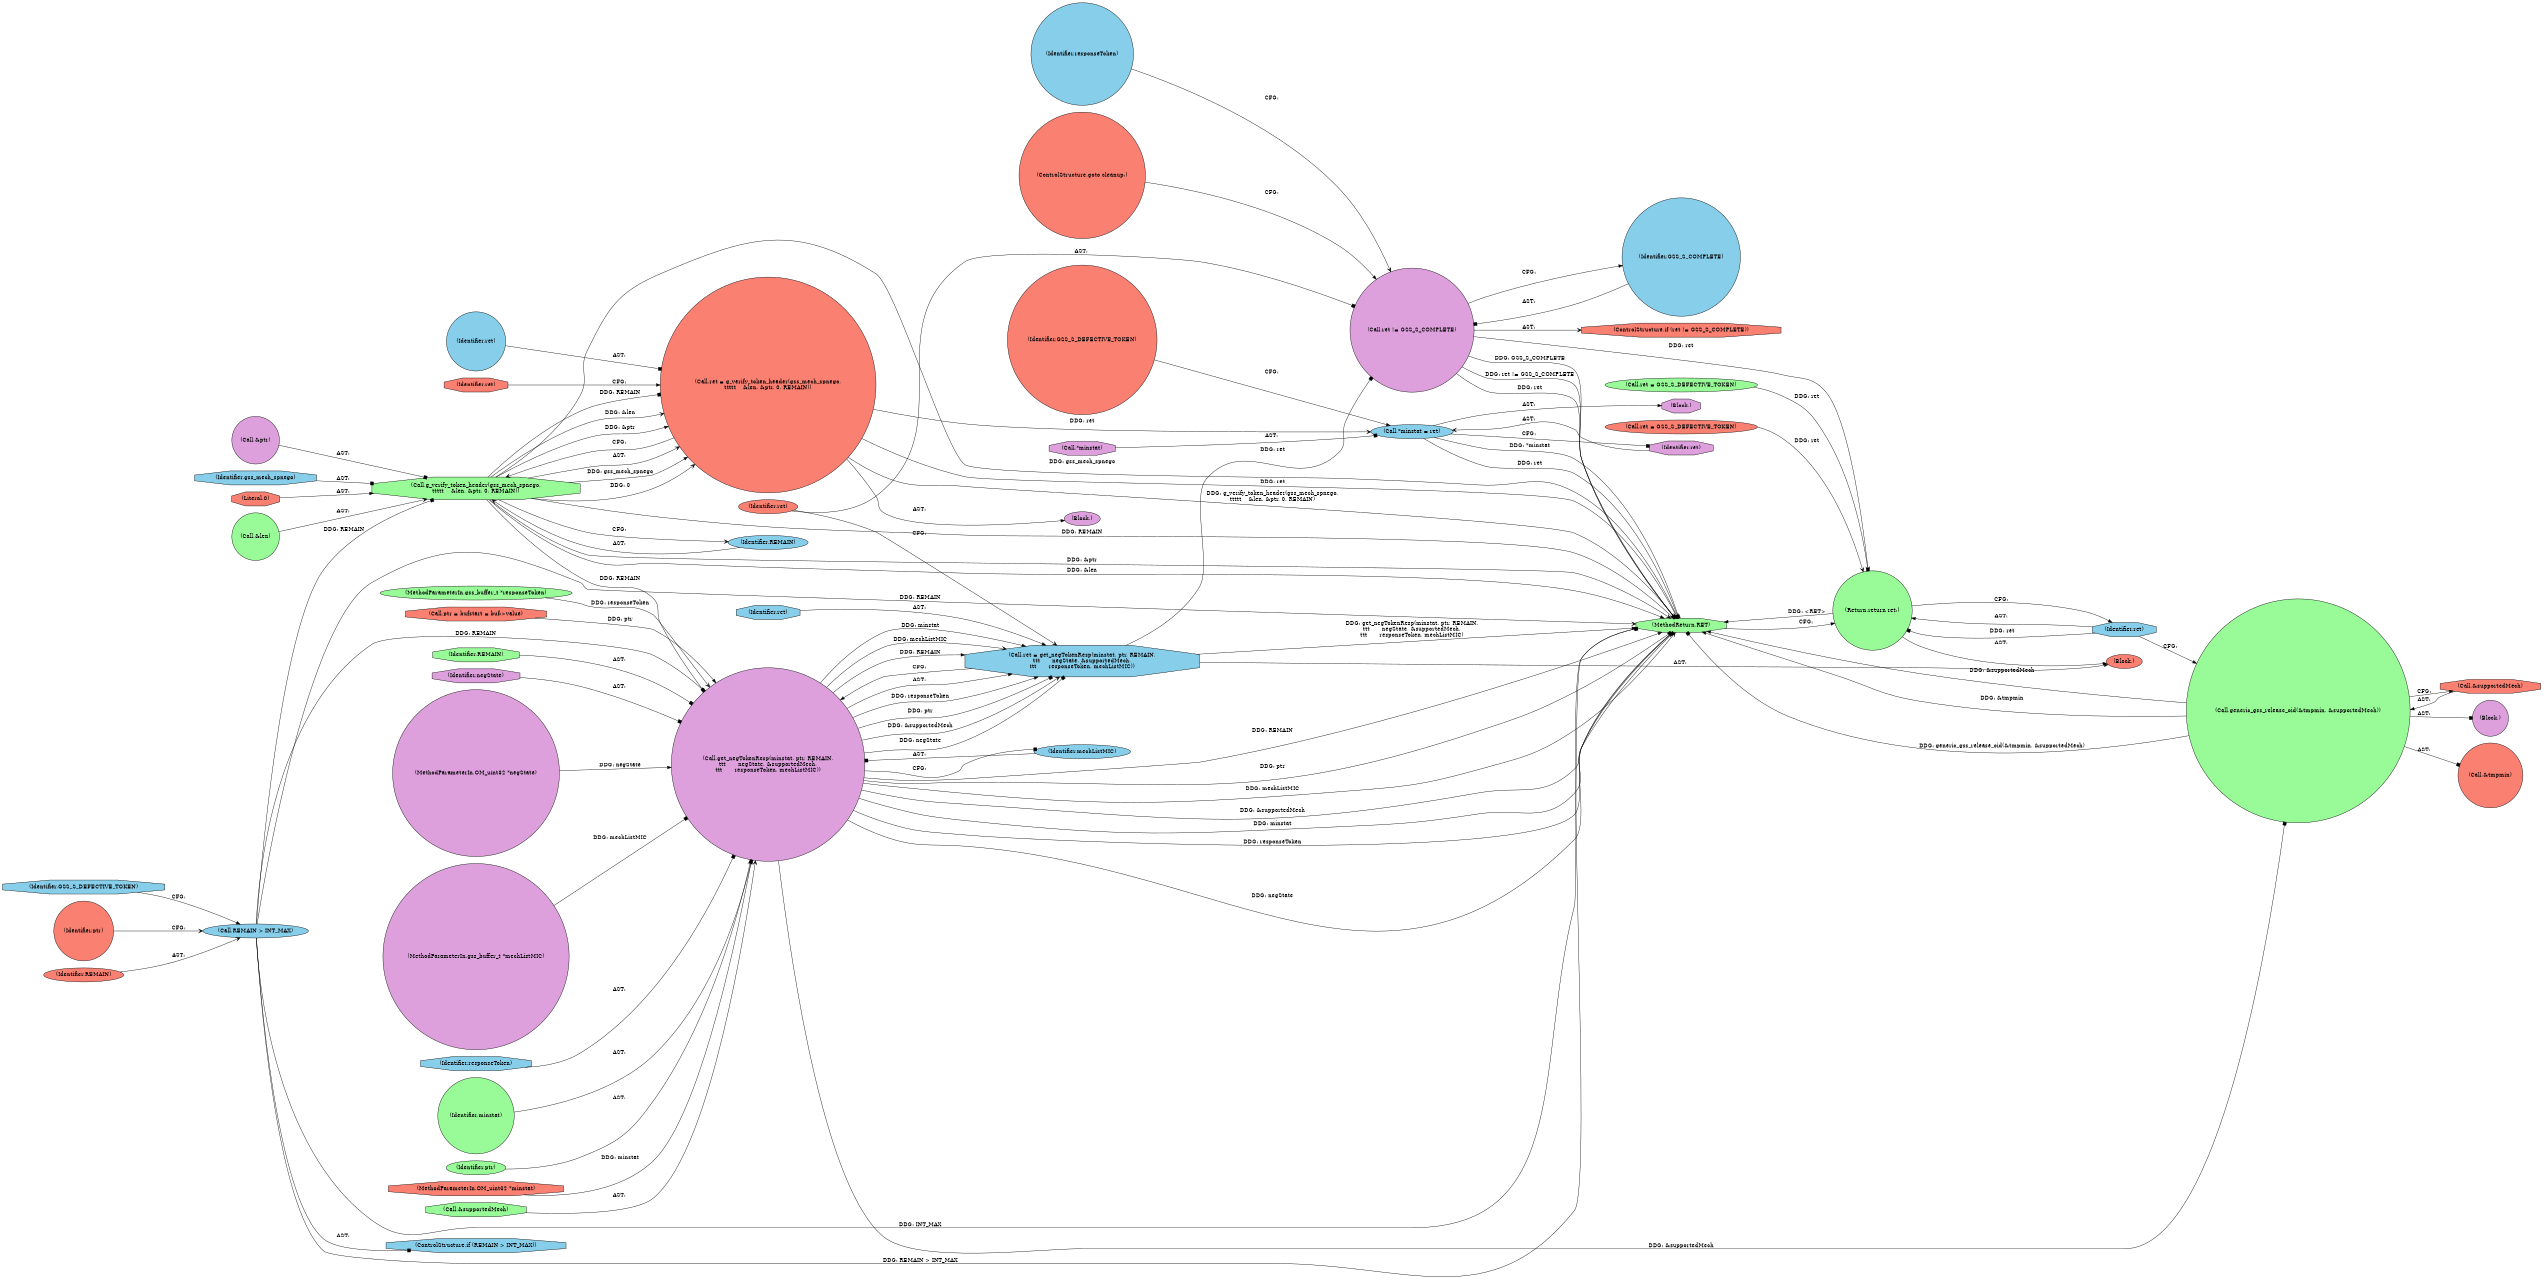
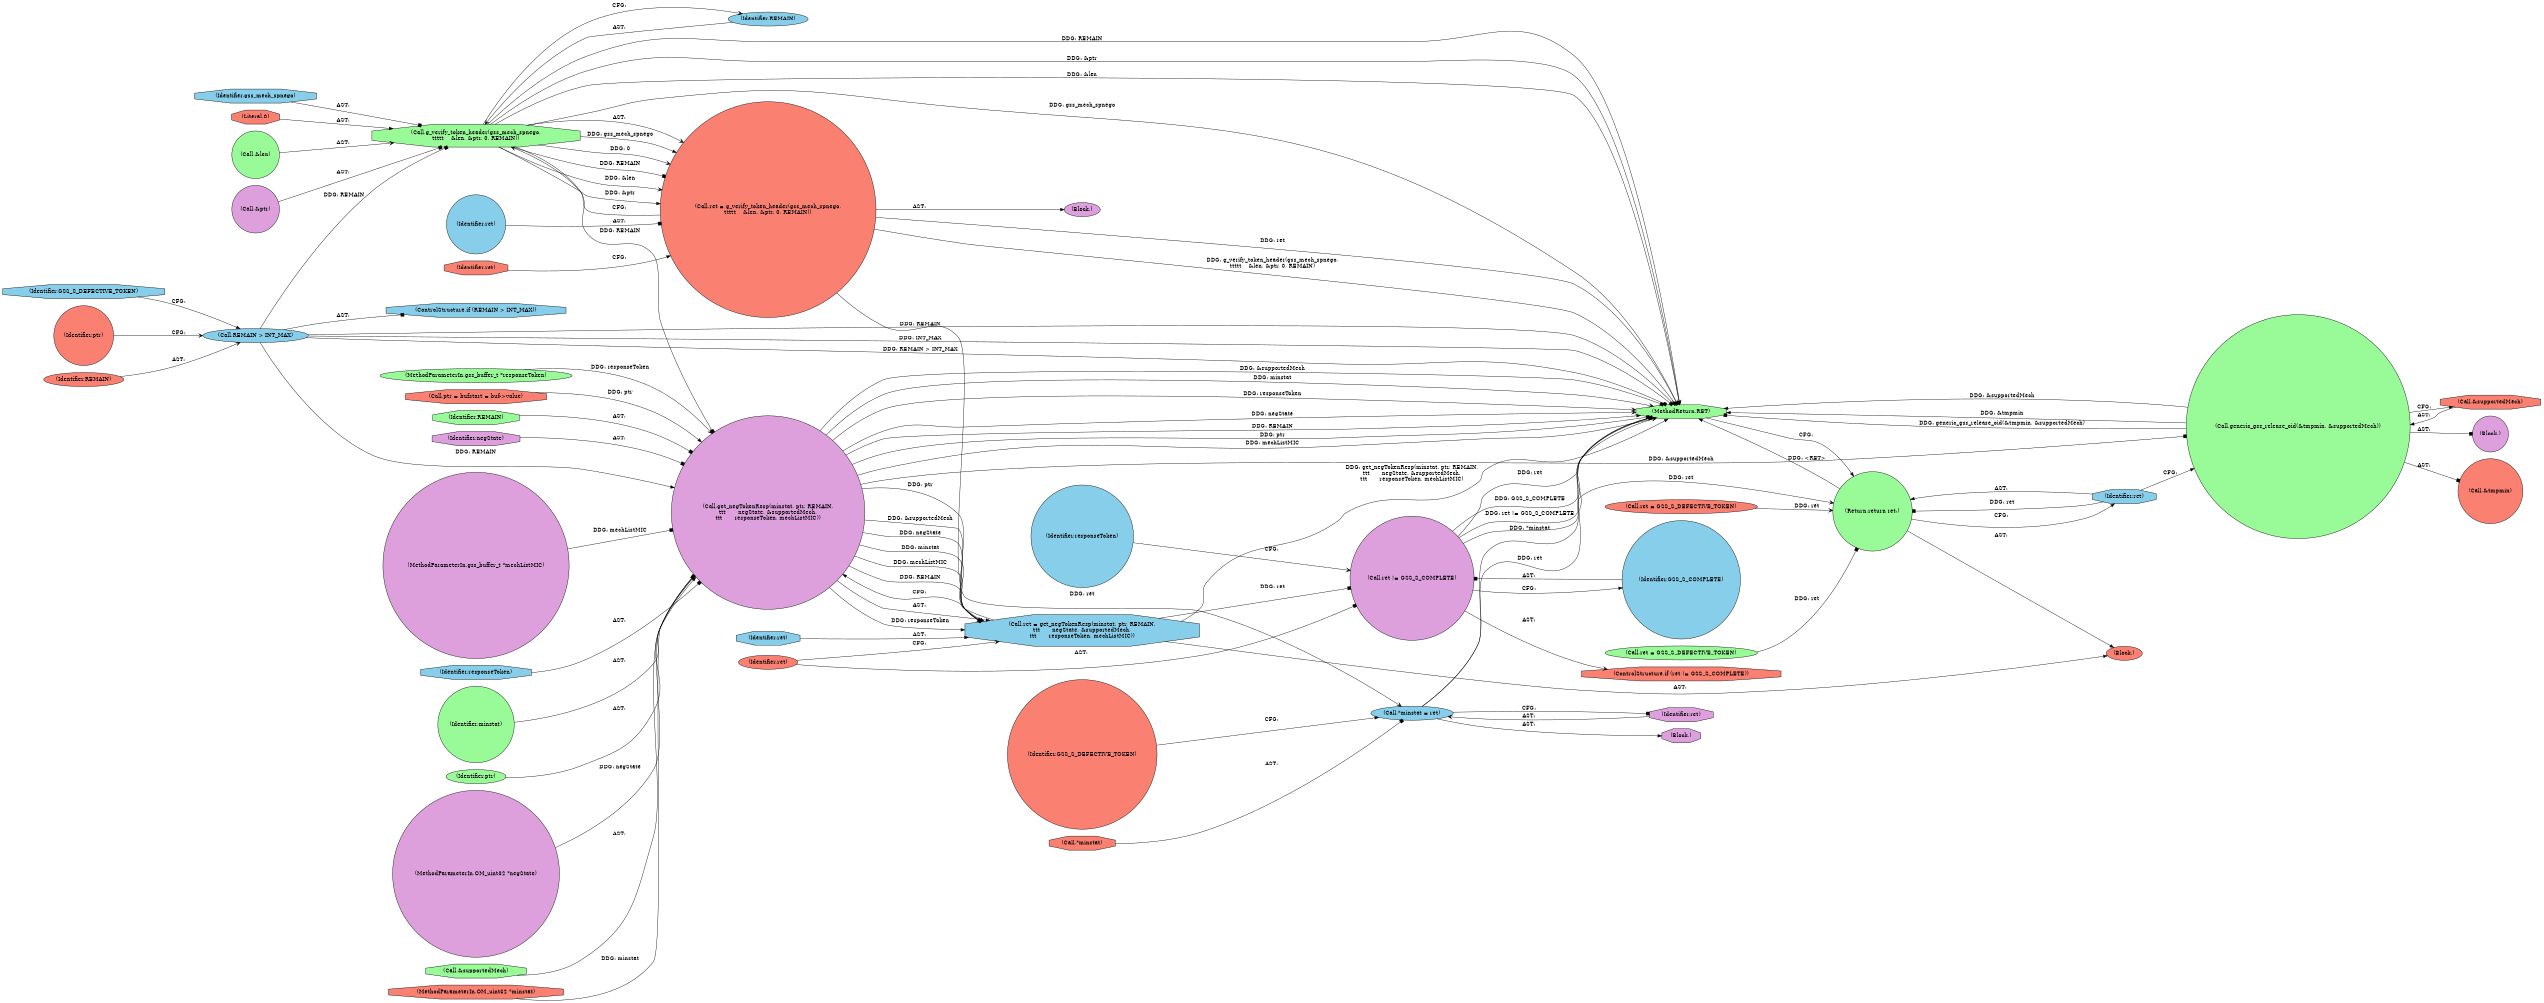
node "(ControlStructure,goto cleanup;)": removed
node "(Call,*minstat)": fillcolor plum -> salmon
node "(Identifier,mechListMIC)": removed
